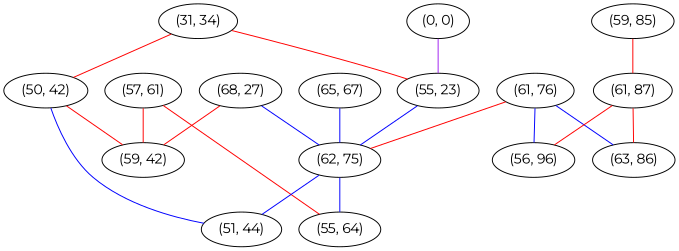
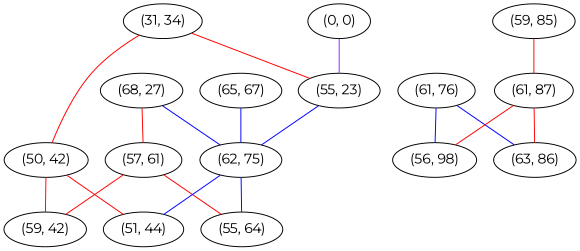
edge "(68, 27)" -- "(59, 42)": now "(68, 27)" -- "(57, 61)"
edge "(61, 76)" -- "(62, 75)": removed
node "(56, 96)": label "(56, 96)" -> "(56, 98)"
edge "(50, 42)" -- "(51, 44)": color blue -> red
